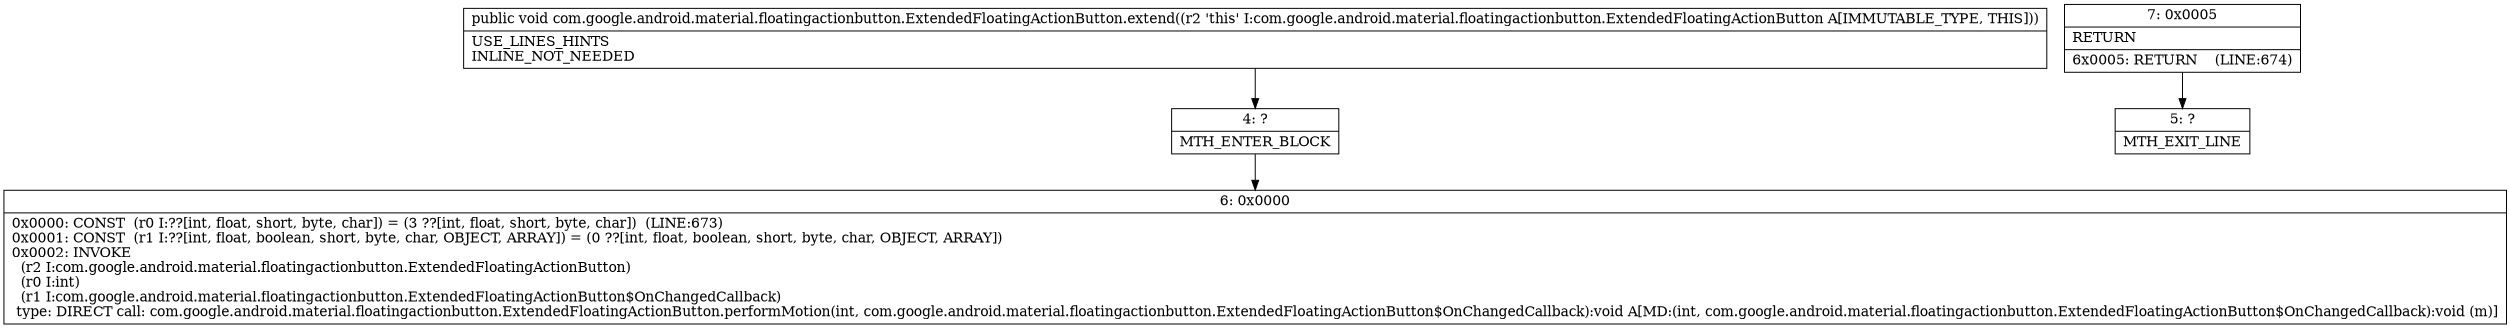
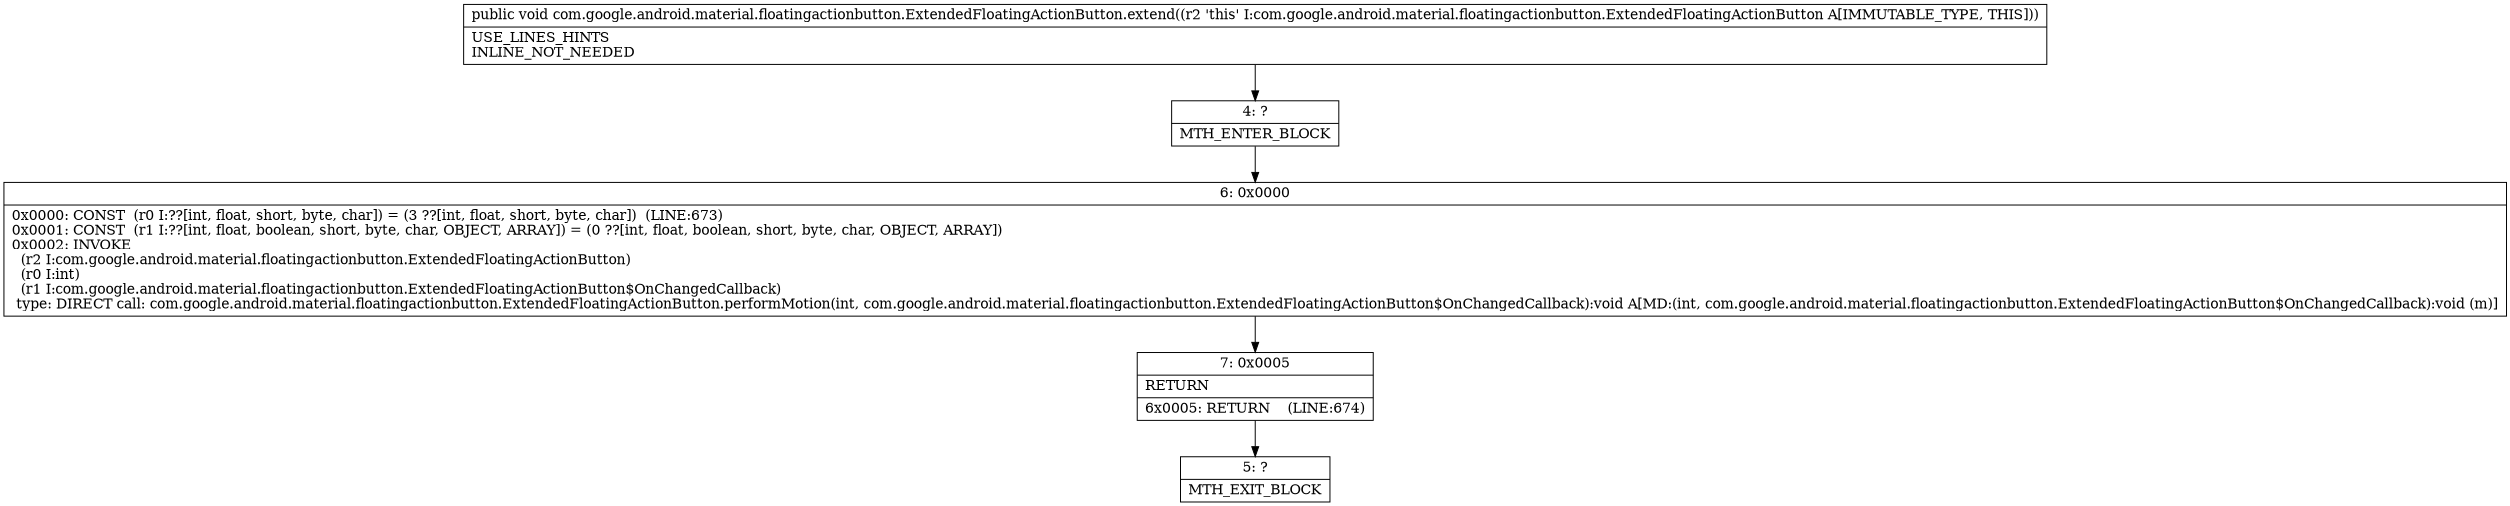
node "5: ?": text "MTH_EXIT_LINE" -> "MTH_EXIT_BLOCK"
edge "6: 0x0000" -> "7: 0x0005": added
